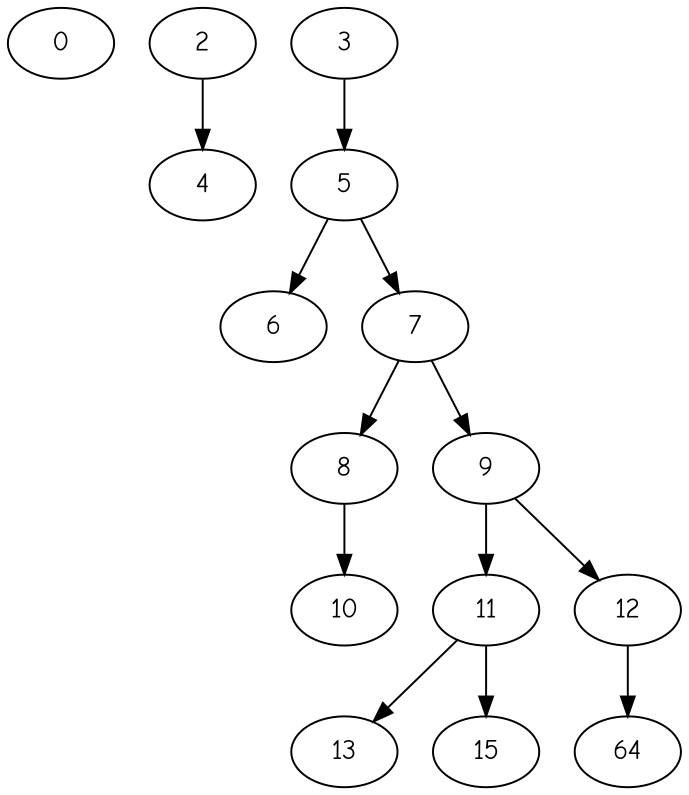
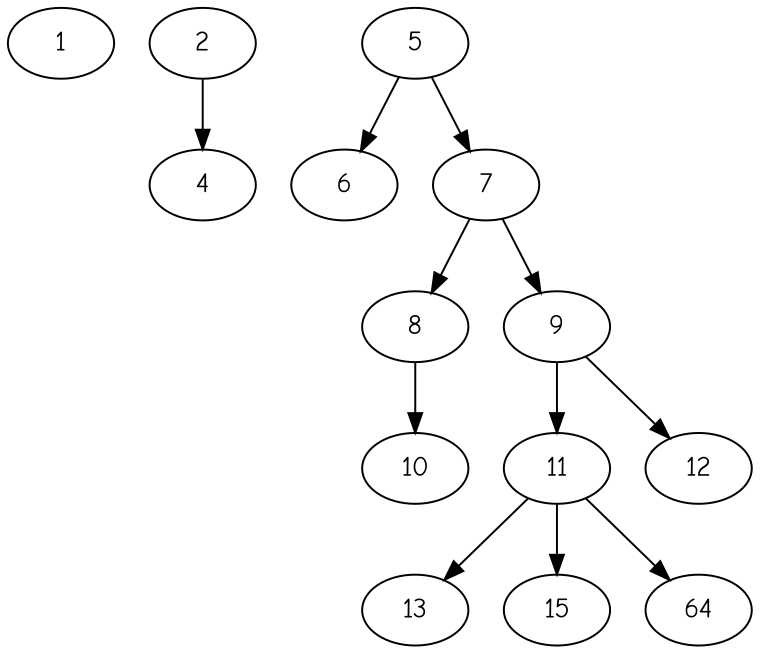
node "0": label "0" -> "1"
node "3": removed
edge "12" -> "64": now "11" -> "64"
